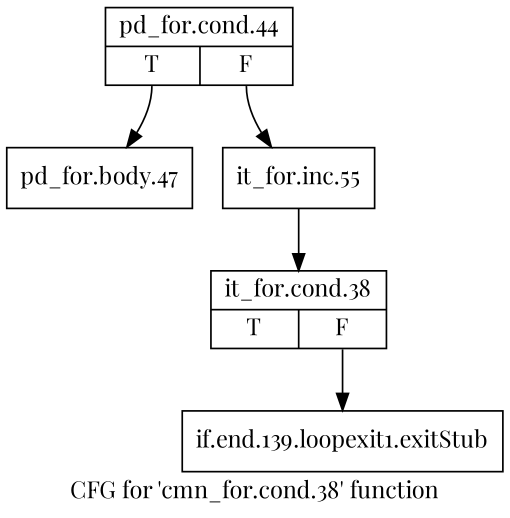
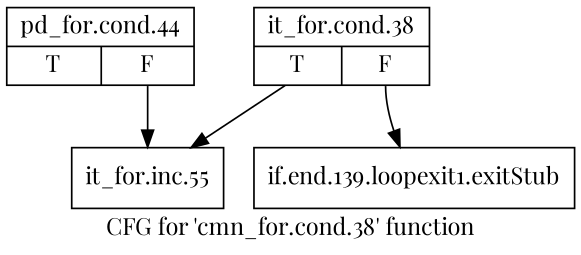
node "pd_for.body.47": removed
edge "it_for.inc.55" -> "it_for.cond.38": reversed
